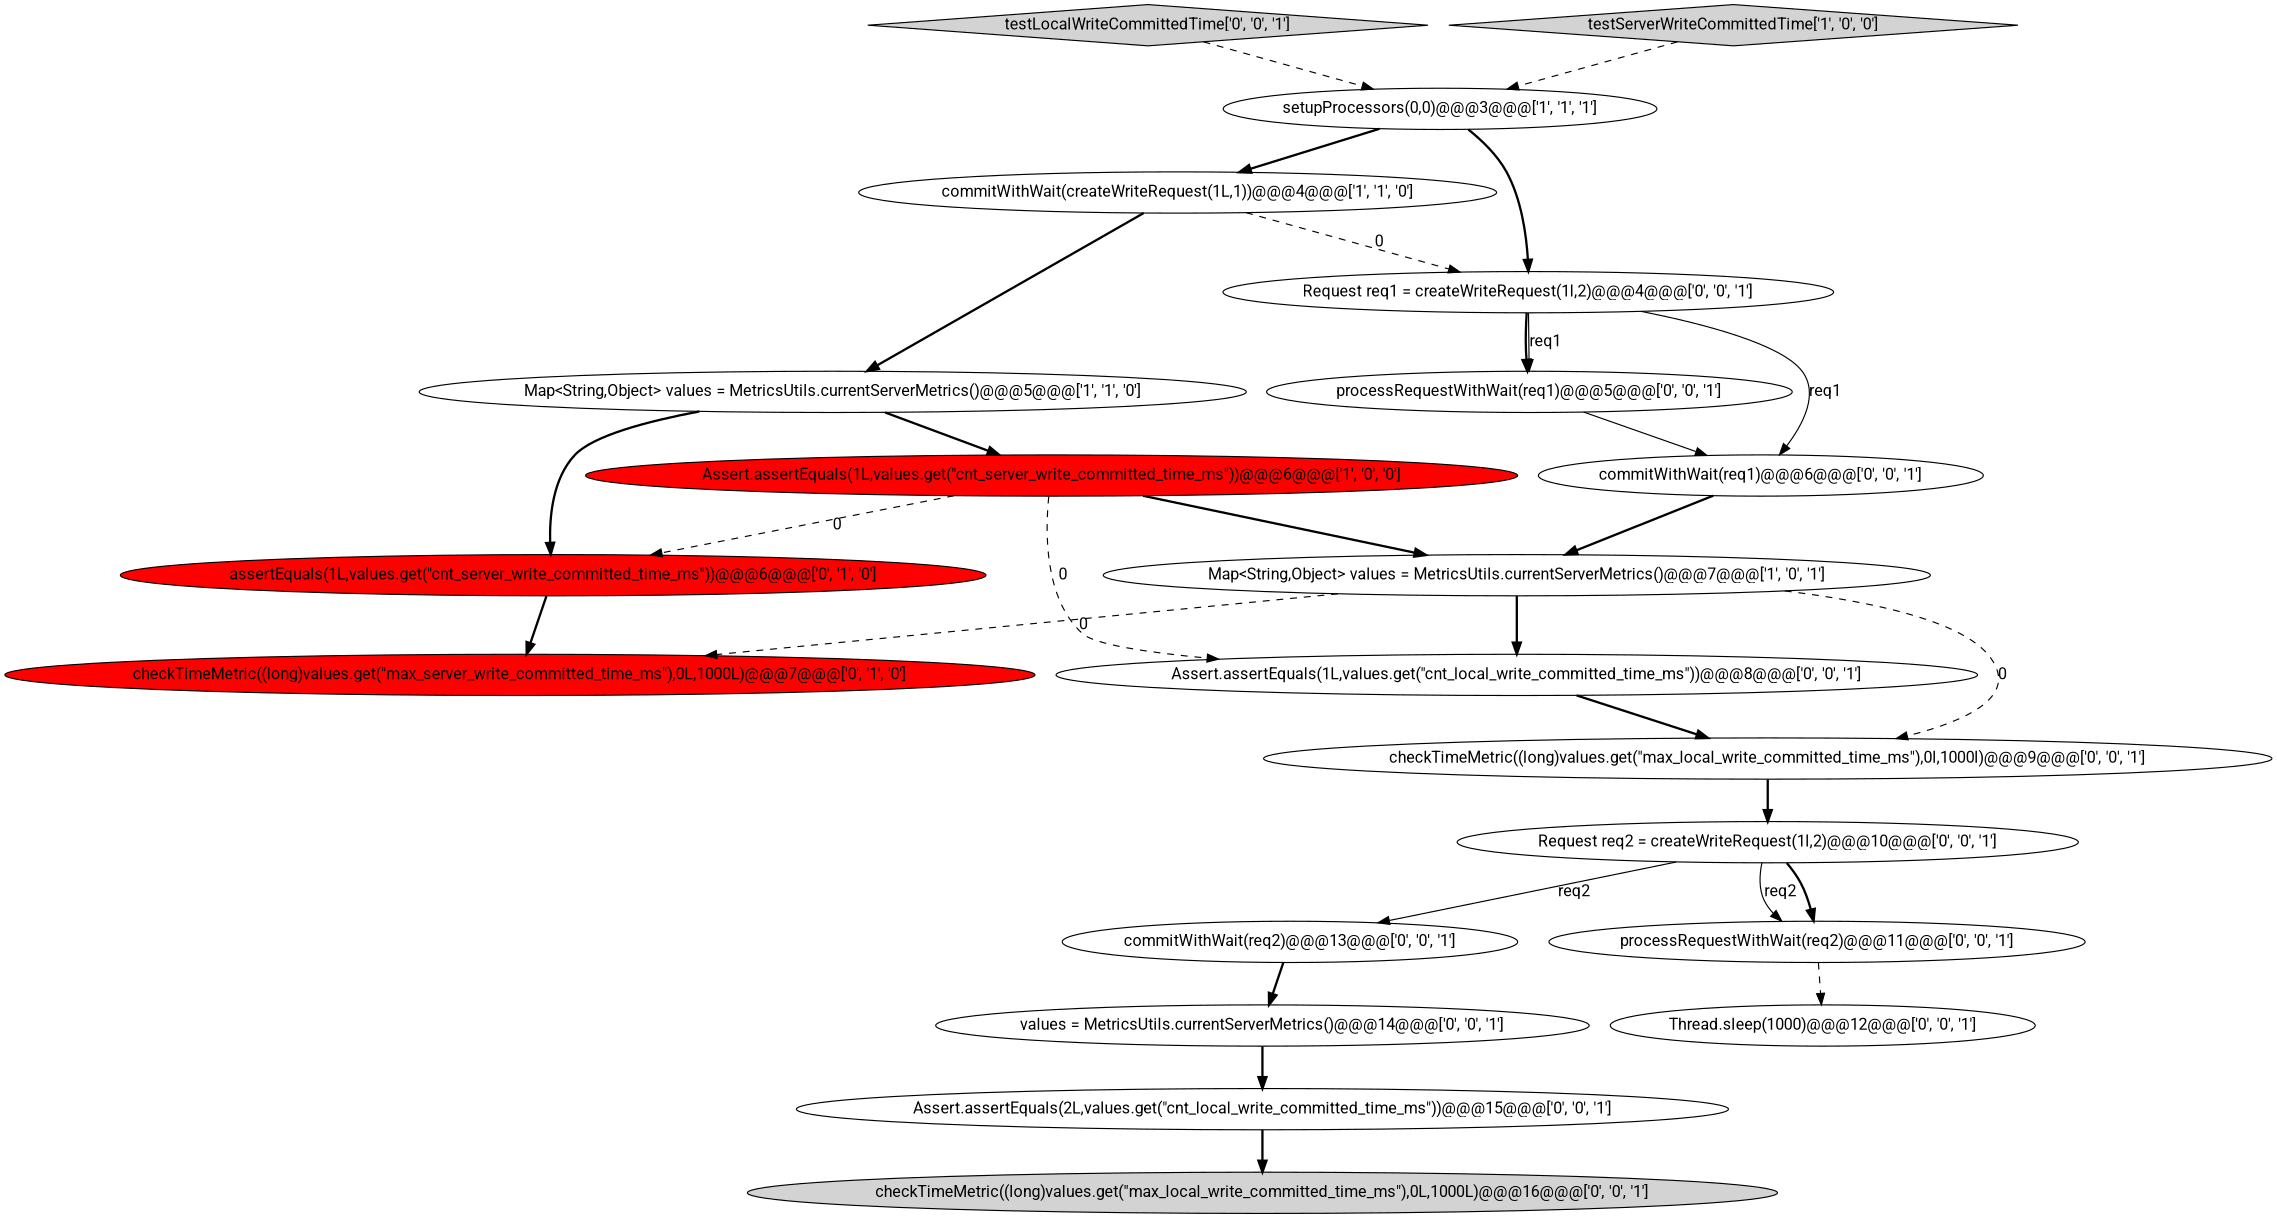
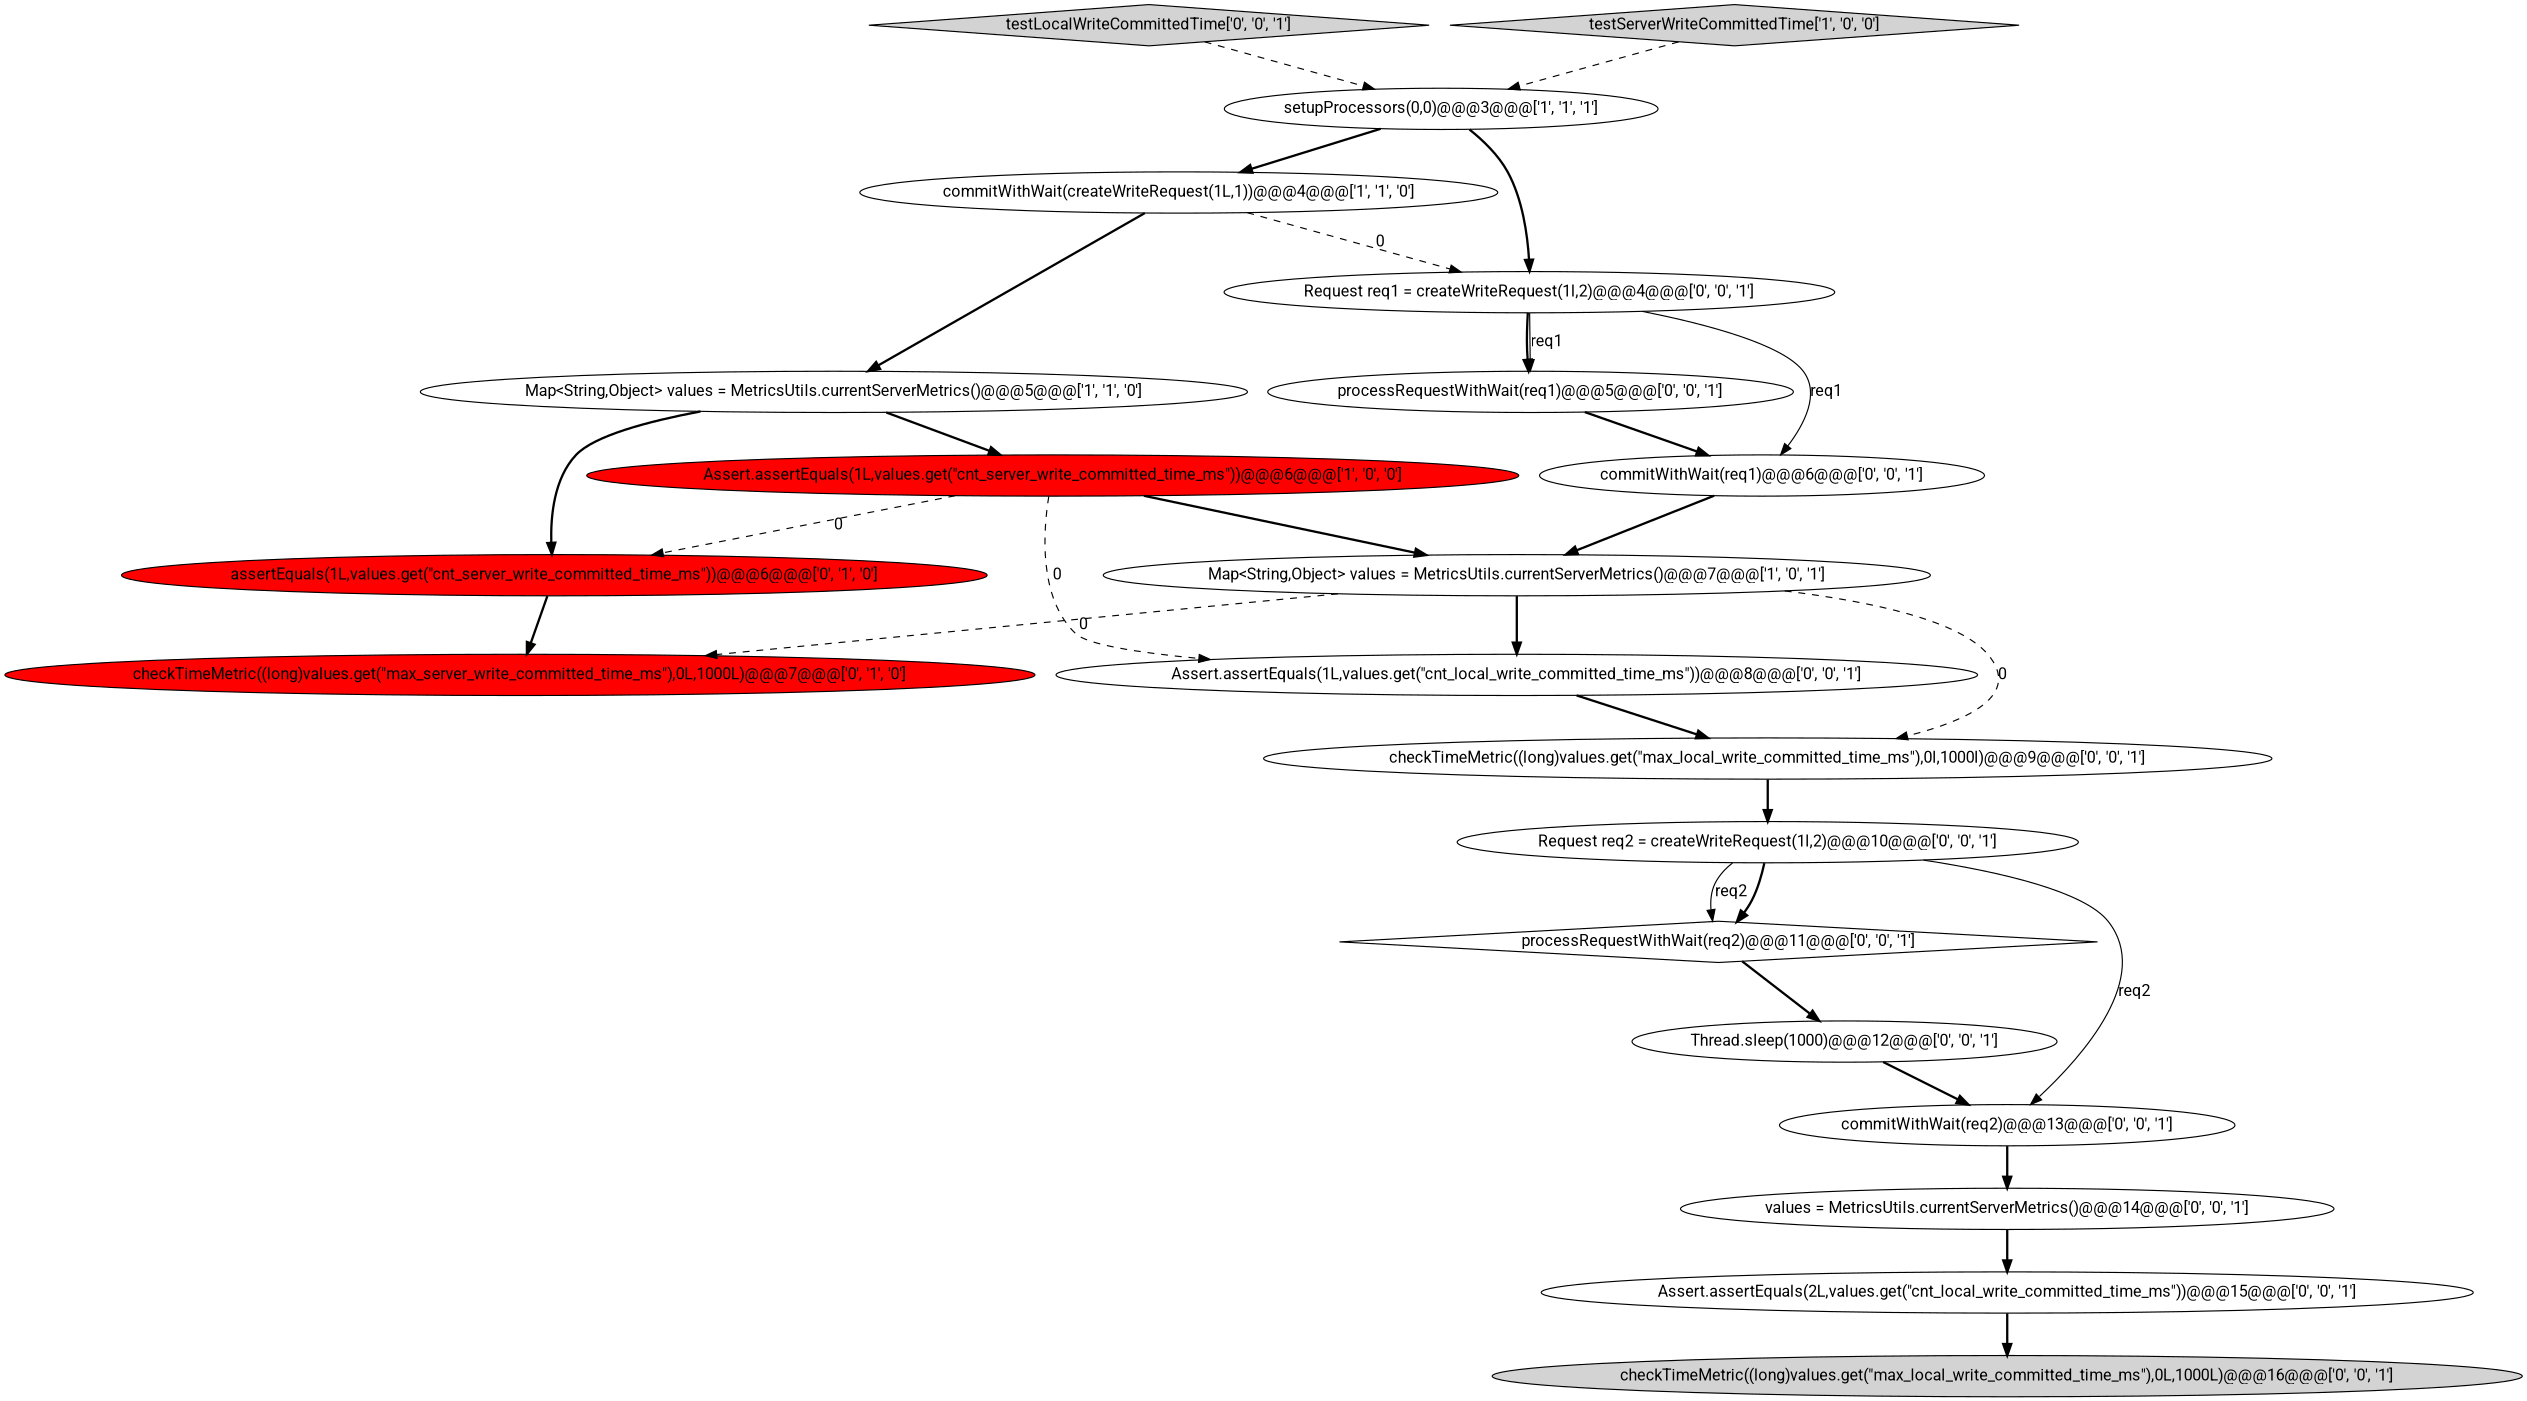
edge "processRequestWithWait(req1)@@@5@@@['0', '0', '1']" -> "commitWithWait(req1)@@@6@@@['0', '0', '1']": style solid -> bold
node "processRequestWithWait(req2)@@@11@@@['0', '0', '1']": shape ellipse -> diamond
edge "processRequestWithWait(req2)@@@11@@@['0', '0', '1']" -> "Thread.sleep(1000)@@@12@@@['0', '0', '1']": style dashed -> bold
edge "Thread.sleep(1000)@@@12@@@['0', '0', '1']" -> "commitWithWait(req2)@@@13@@@['0', '0', '1']": added
